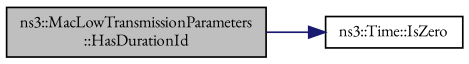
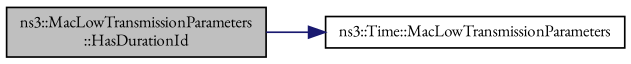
node "ns3::Time::IsZero": label "ns3::Time::IsZero" -> "ns3::Time::MacLowTransmissionParameters"
